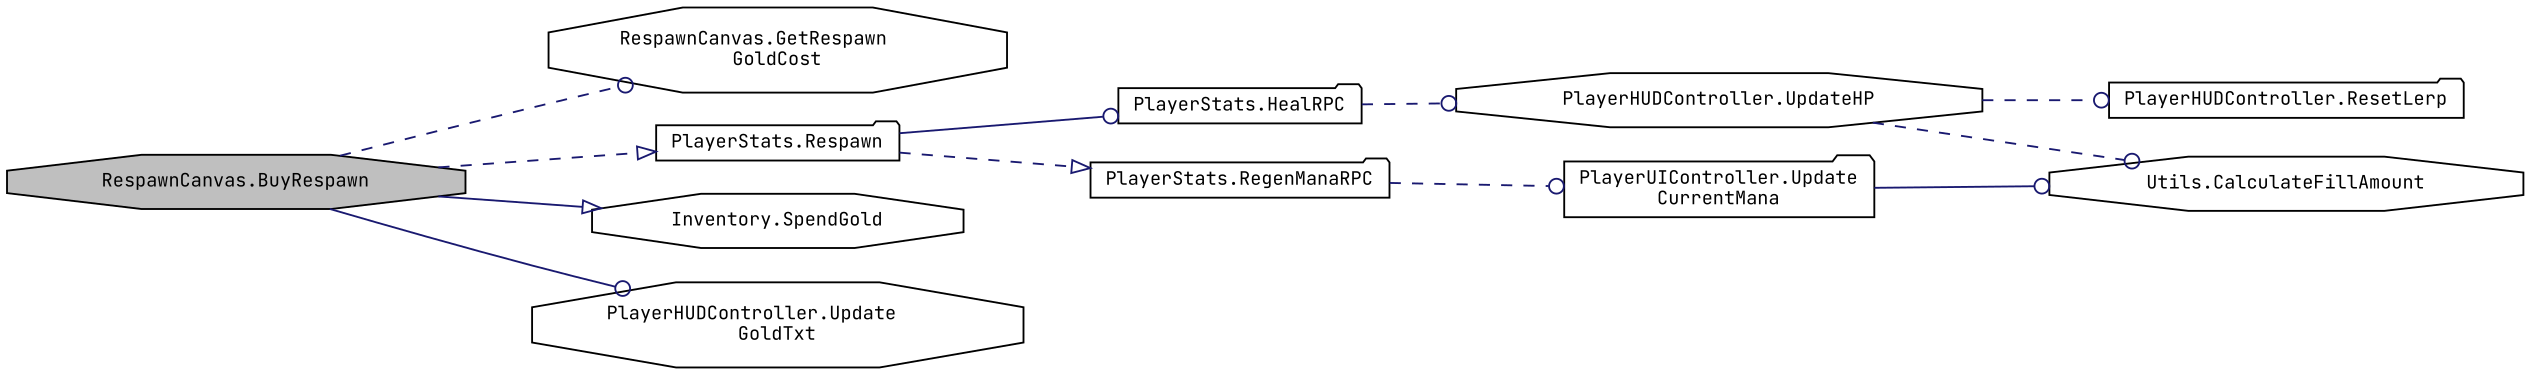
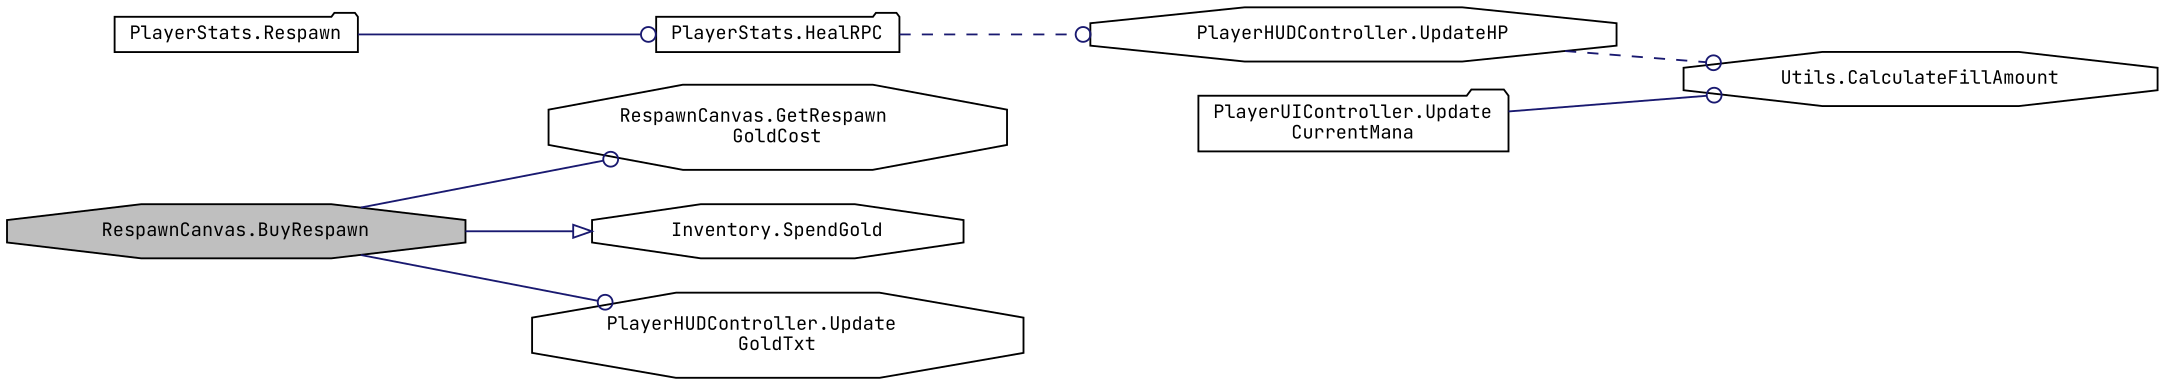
node "PlayerHUDController.ResetLerp": removed
edge "RespawnCanvas.BuyRespawn" -> "RespawnCanvas.GetRespawn GoldCost": style dashed -> solid
edge "RespawnCanvas.BuyRespawn" -> "PlayerStats.Respawn": removed
node "PlayerStats.RegenManaRPC": removed
